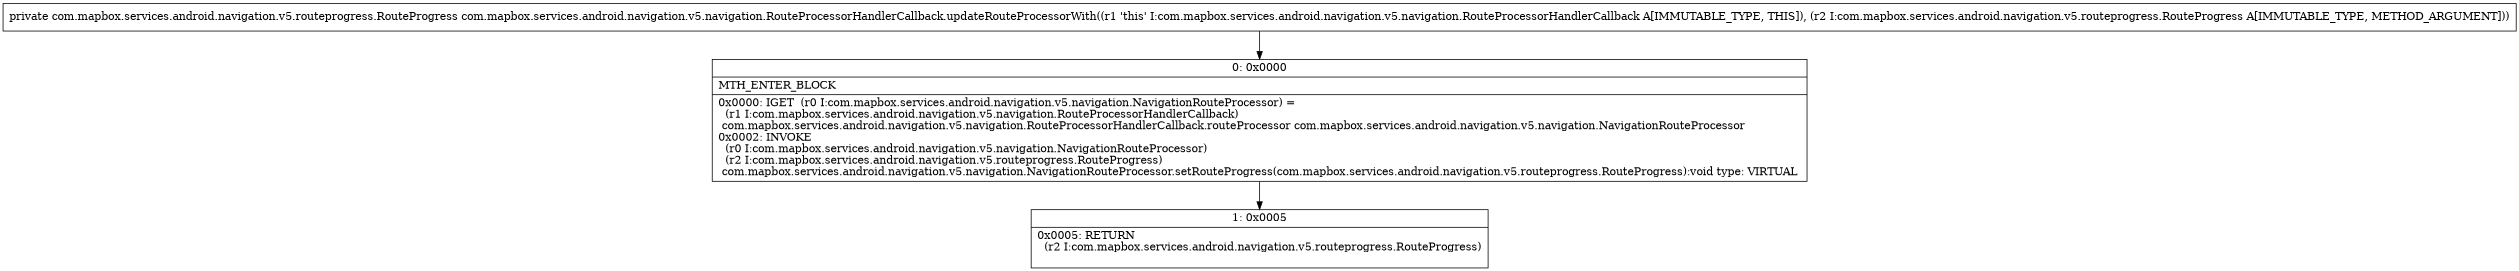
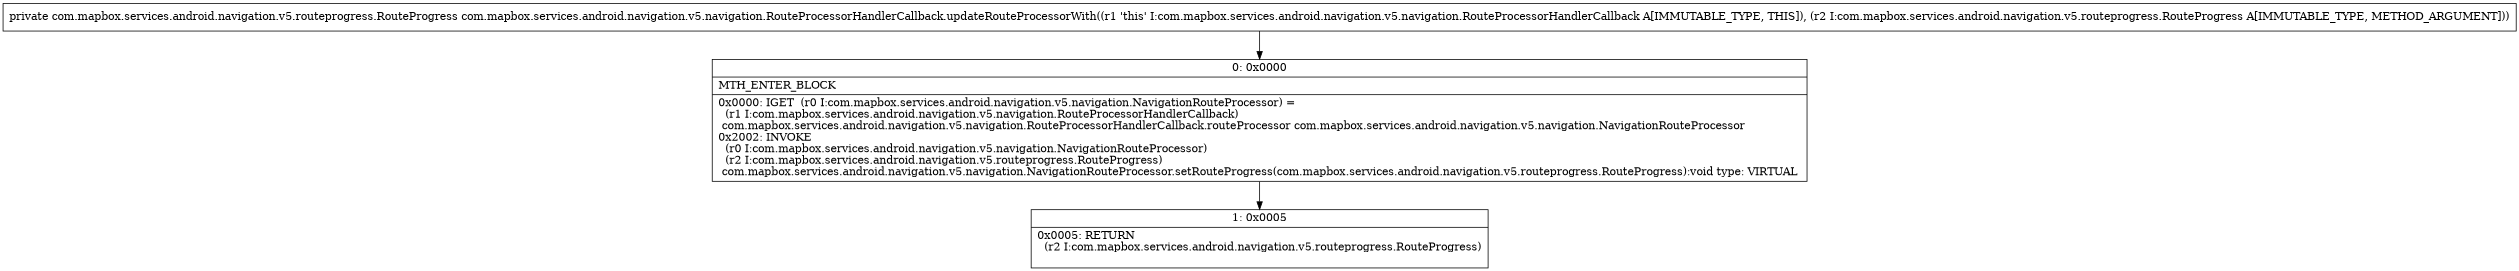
node "0: 0x0000": text "0x0002: INVOKE" -> "0x2002: INVOKE"
